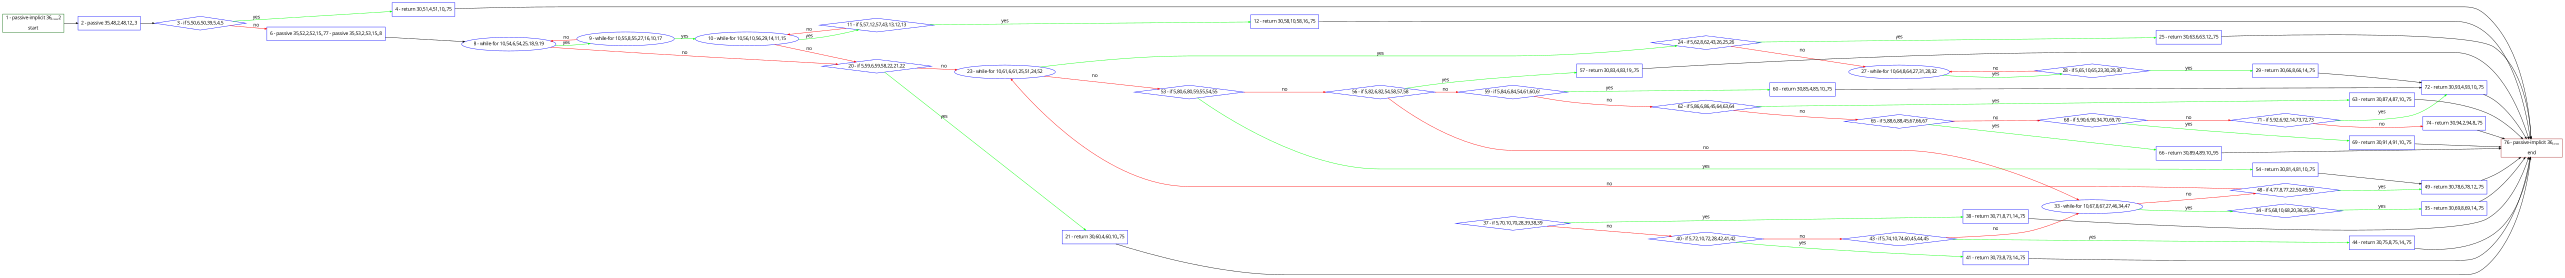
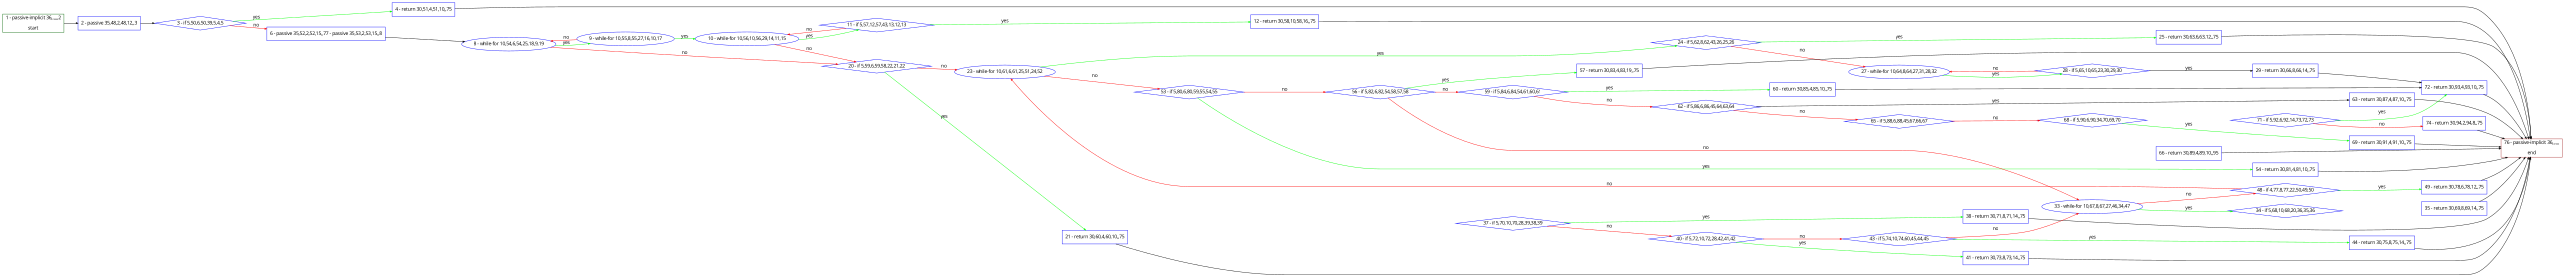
edge "28 - if 5,65,10,65,23,30,29,30" -> "29 - return 30,66,8,66,14,,75": color #00ff00 -> #000000
edge "62 - if 5,86,6,86,45,64,63,64" -> "63 - return 30,87,4,87,10,,75": color #00ff00 -> #000000
edge "68 - if 5,90,6,90,34,70,69,70" -> "71 - if 5,92,6,92,14,73,72,73": removed, label "no"
edge "65 - if 5,88,6,88,45,67,66,67" -> "66 - return 30,89,4,89,10,,95": removed, label "yes"
edge "54 - return 30,81,4,81,10,,75" -> "49 - return 30,78,6,78,12,,75": now "54 - return 30,81,4,81,10,,75" -> "76 - passive-implicit 36,,,,,, end"
edge "34 - if 5,68,10,68,20,36,35,36" -> "35 - return 30,69,8,69,14,,75": removed, label "yes"
